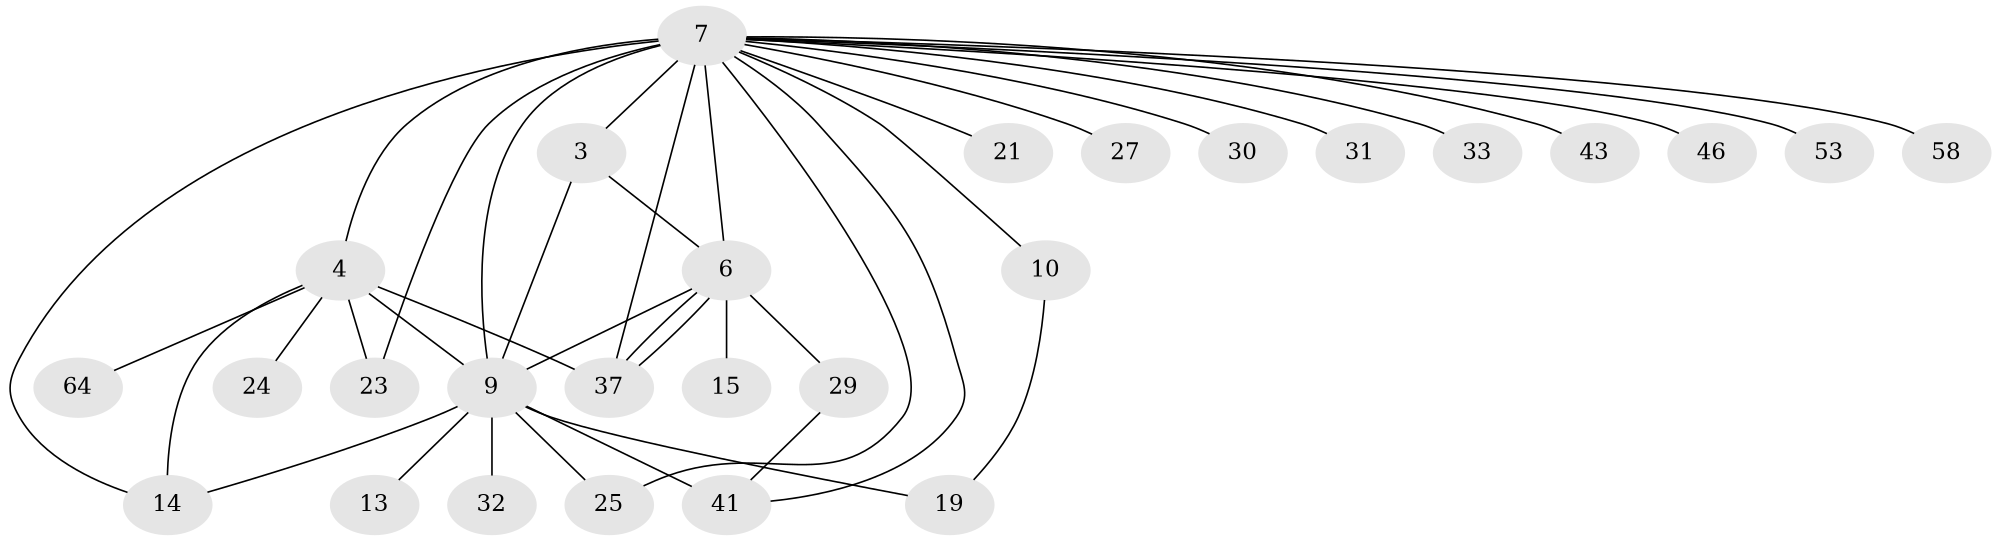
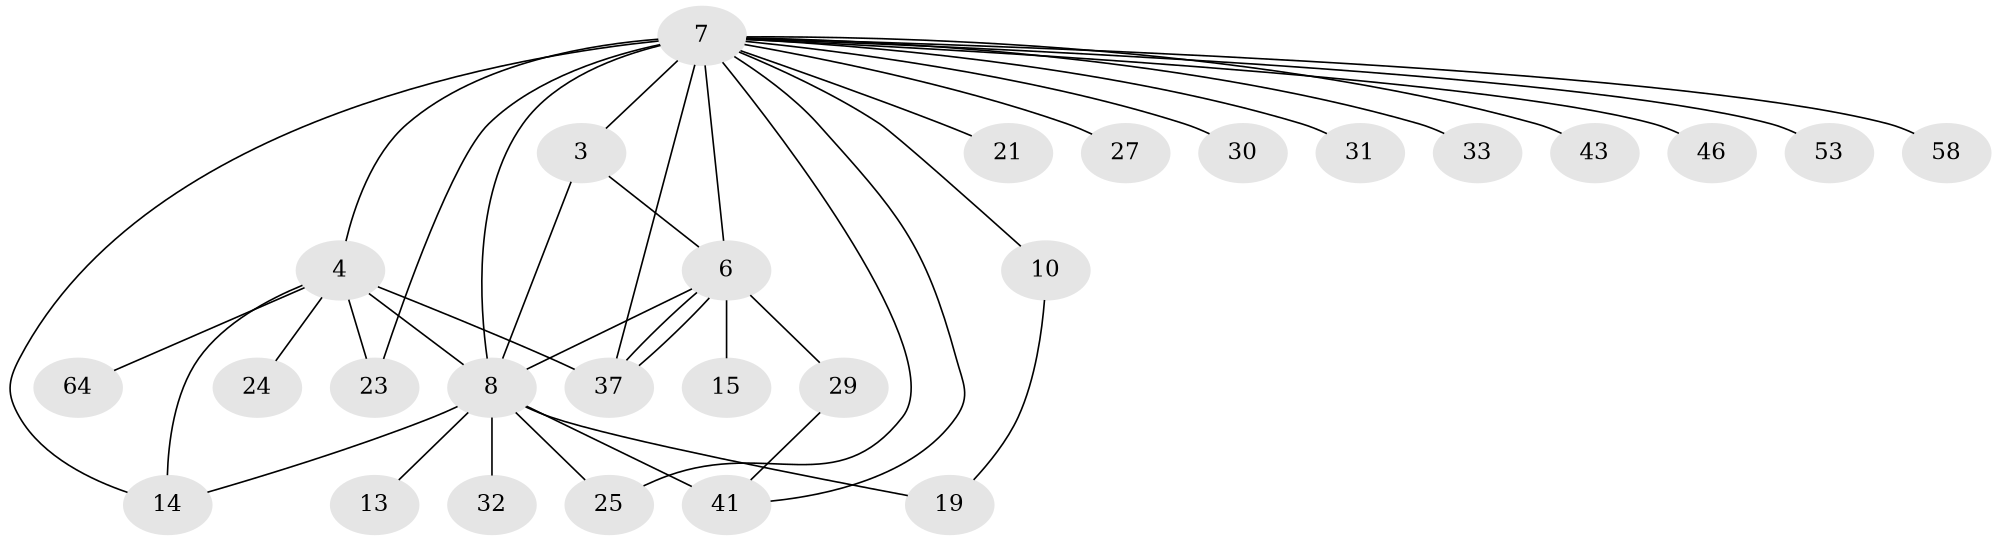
node "9": label "9" -> "8"
